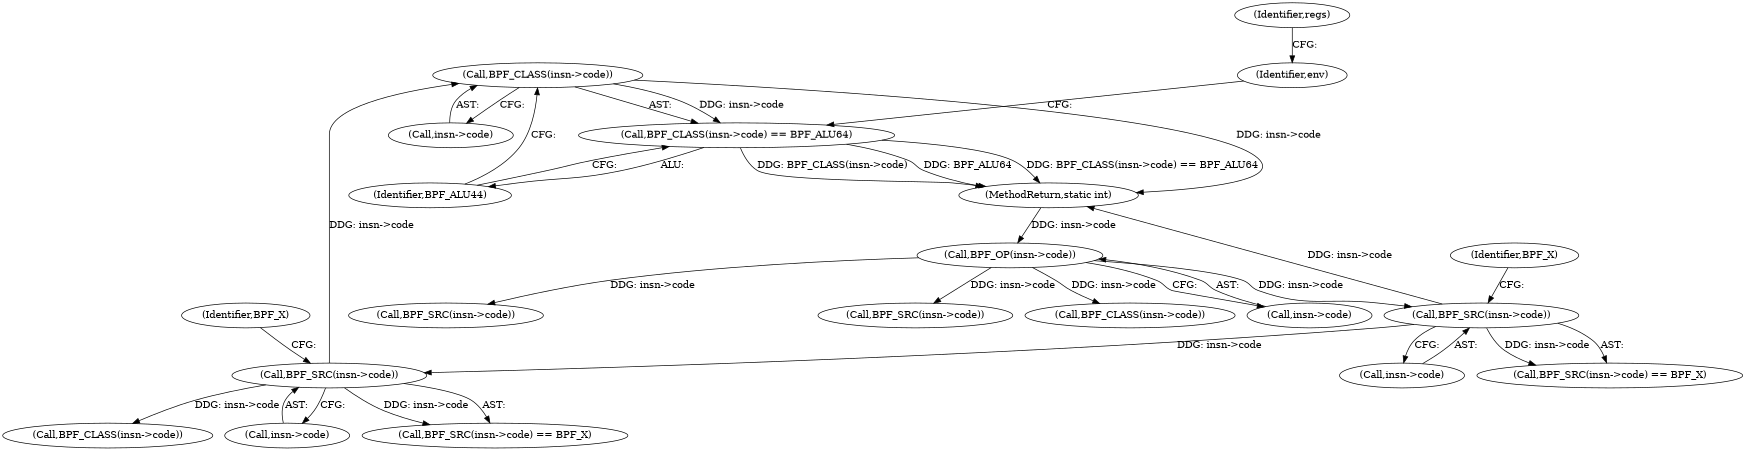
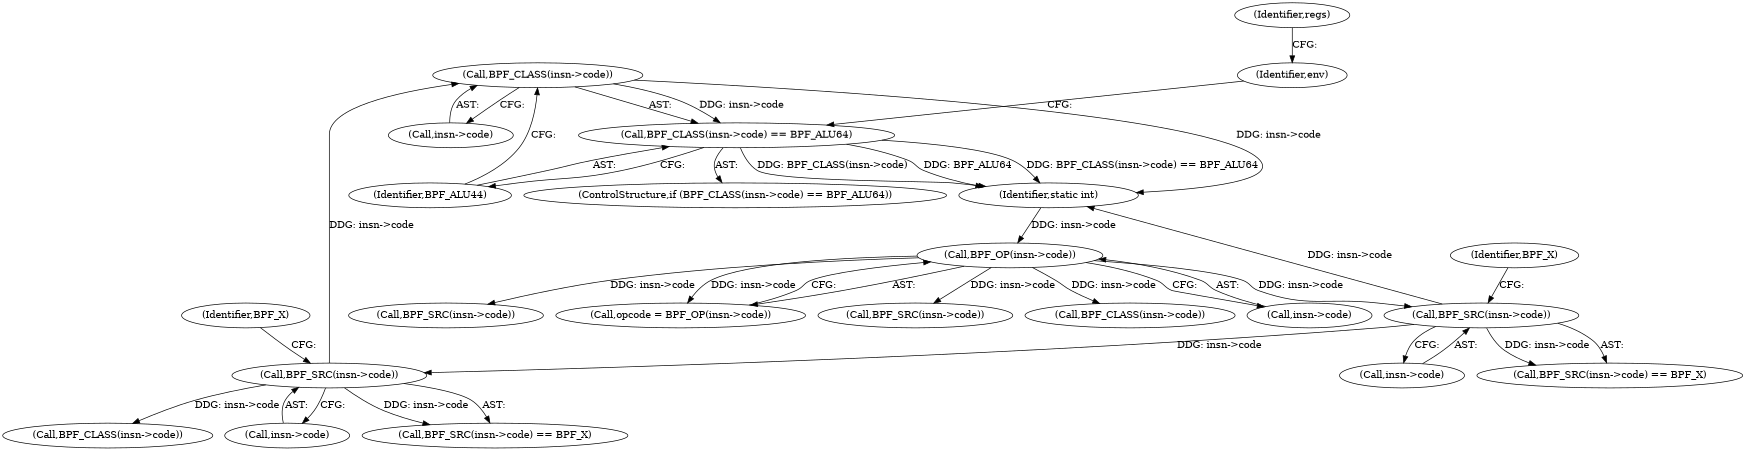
edge "(Identifier,BPF_ALU44)" -> "(Call,BPF_CLASS(insn->code) == BPF_ALU64)": label "CFG: " -> "AST: "
edge "(Call,BPF_CLASS(insn->code) == BPF_ALU64)" -> "(Identifier,BPF_ALU44)": label "ALU: " -> "CFG: "
node "(ControlStructure,if (BPF_CLASS(insn->code) == BPF_ALU64))": added
node "(MethodReturn,static int)": label "(MethodReturn,static int)" -> "(Identifier,static int)"
node "(Call,opcode = BPF_OP(insn->code))": added
